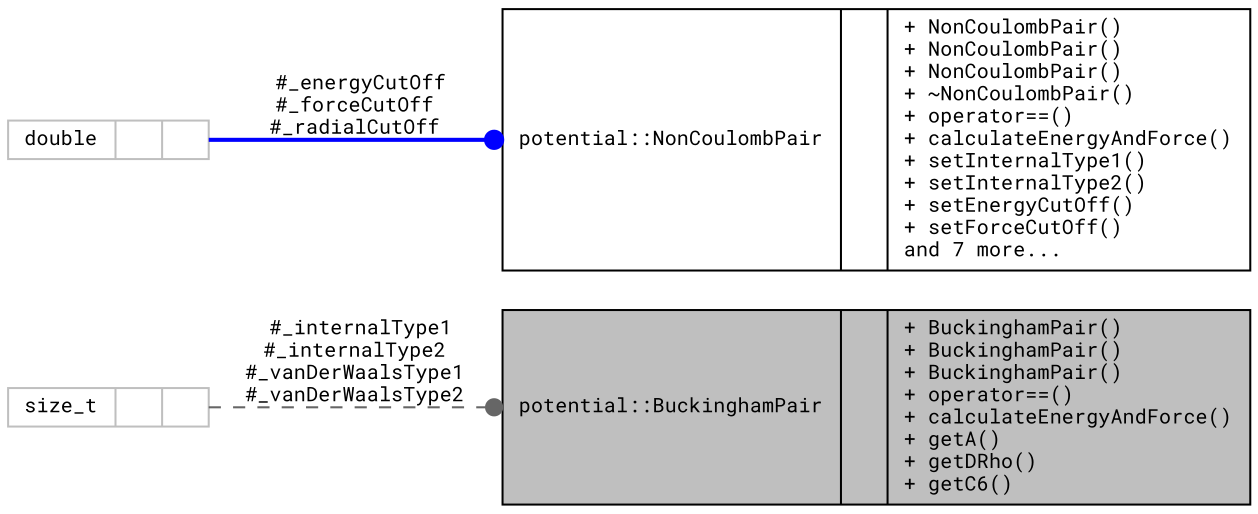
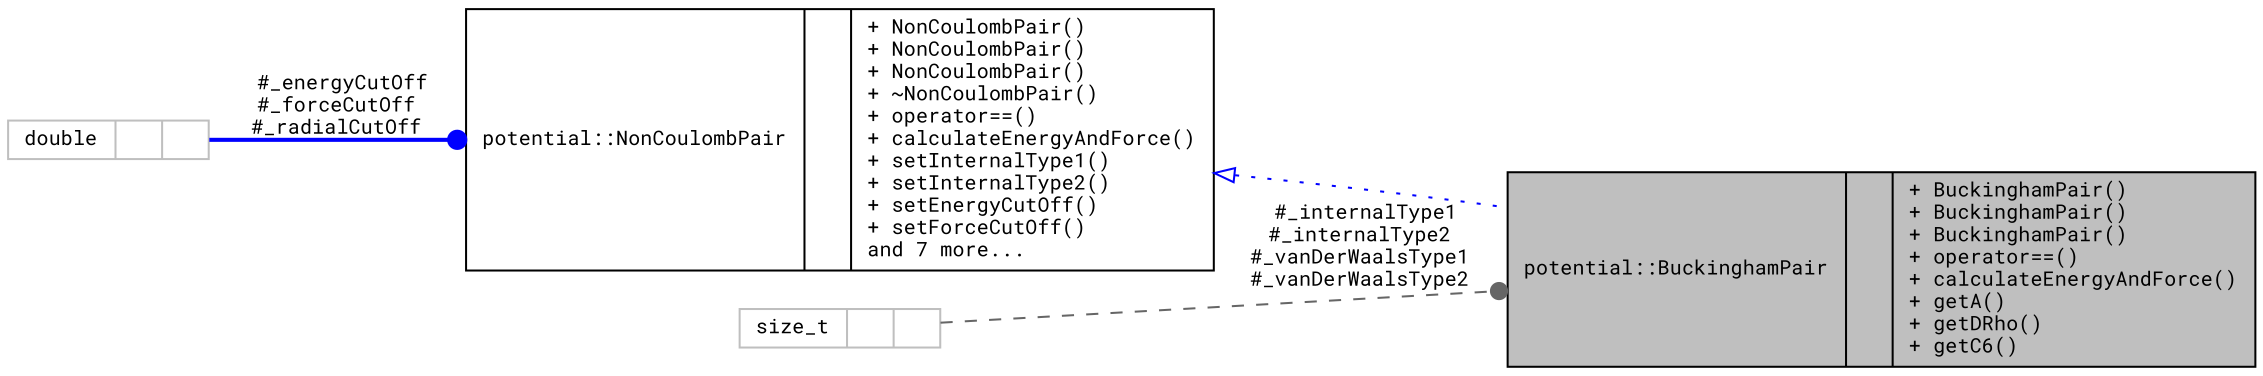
edge "potential::BuckinghamPair" -> "potential::NonCoulombPair": added
